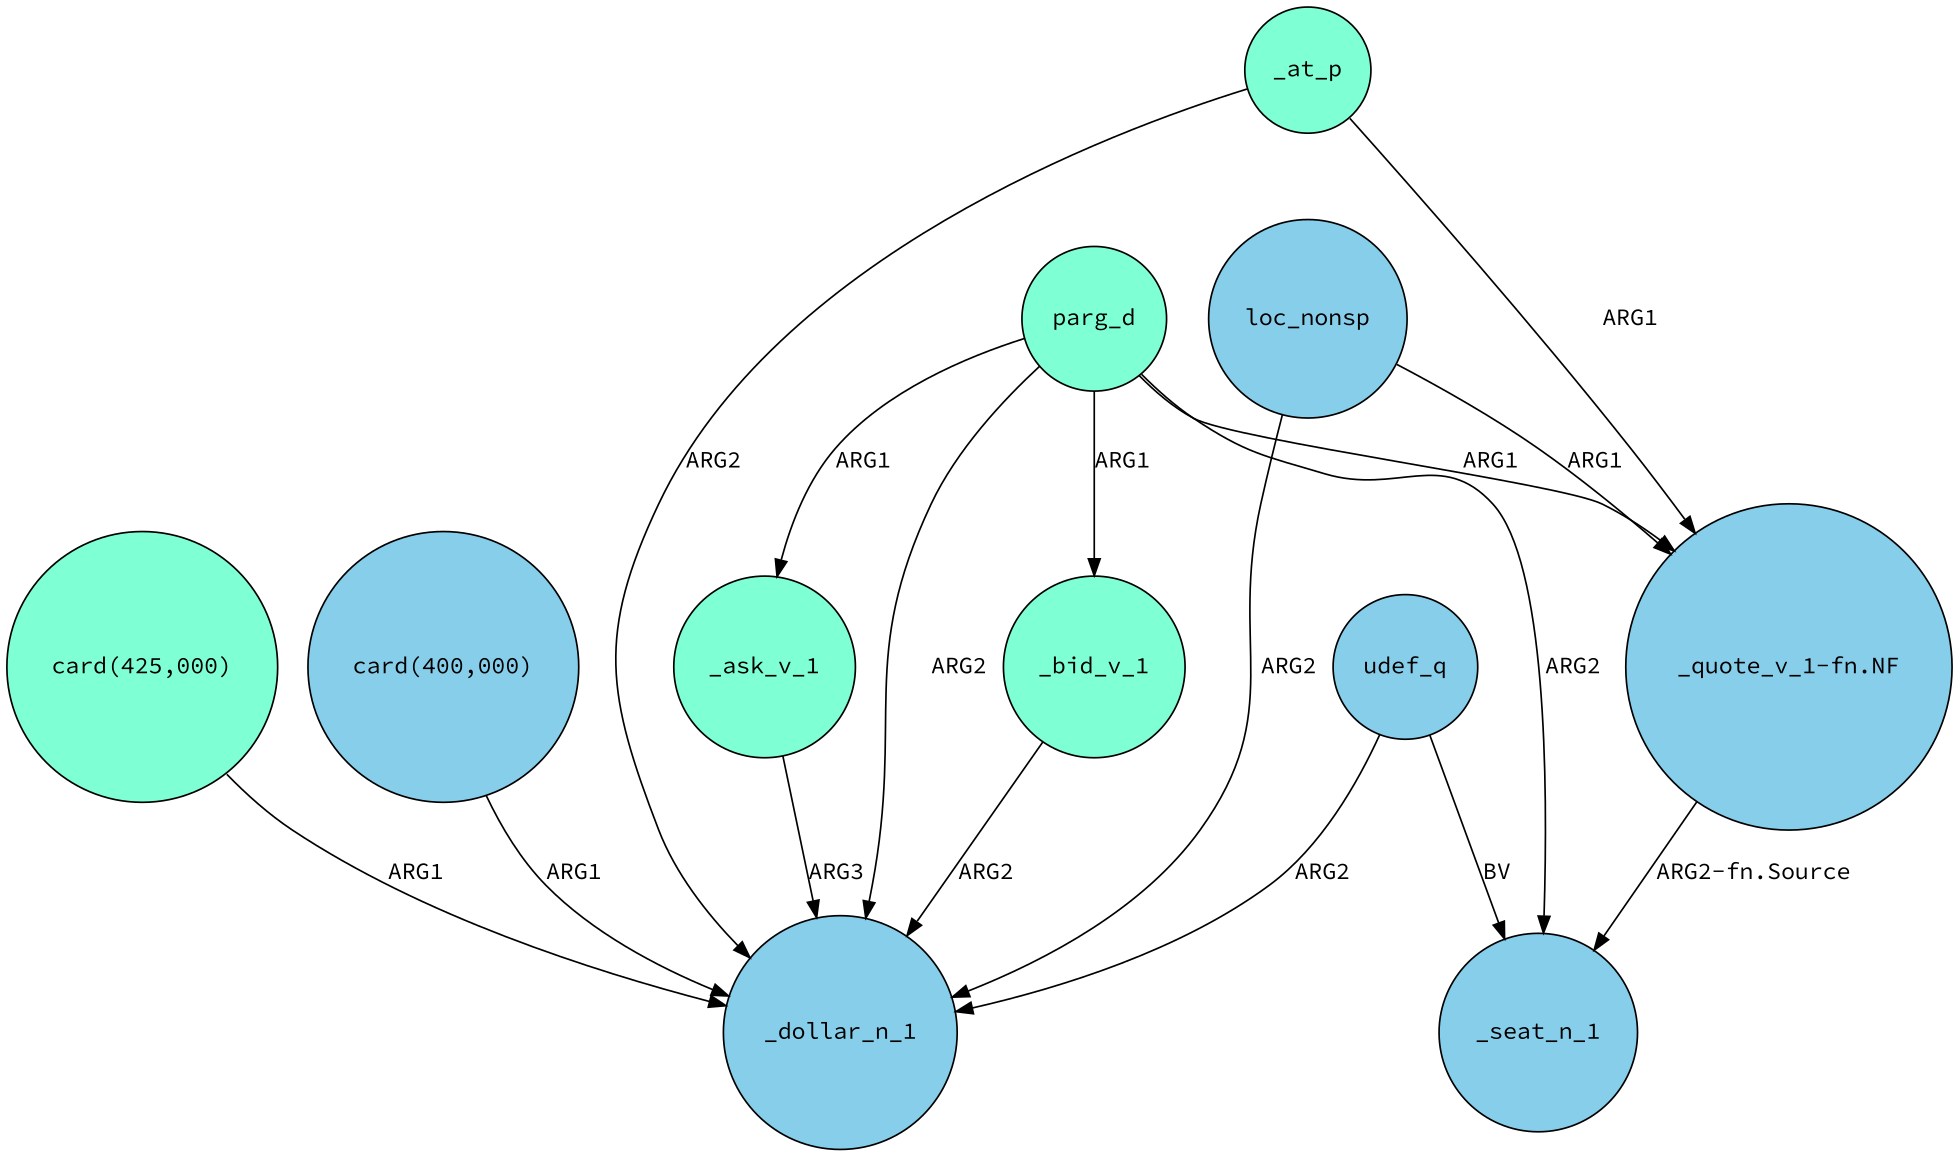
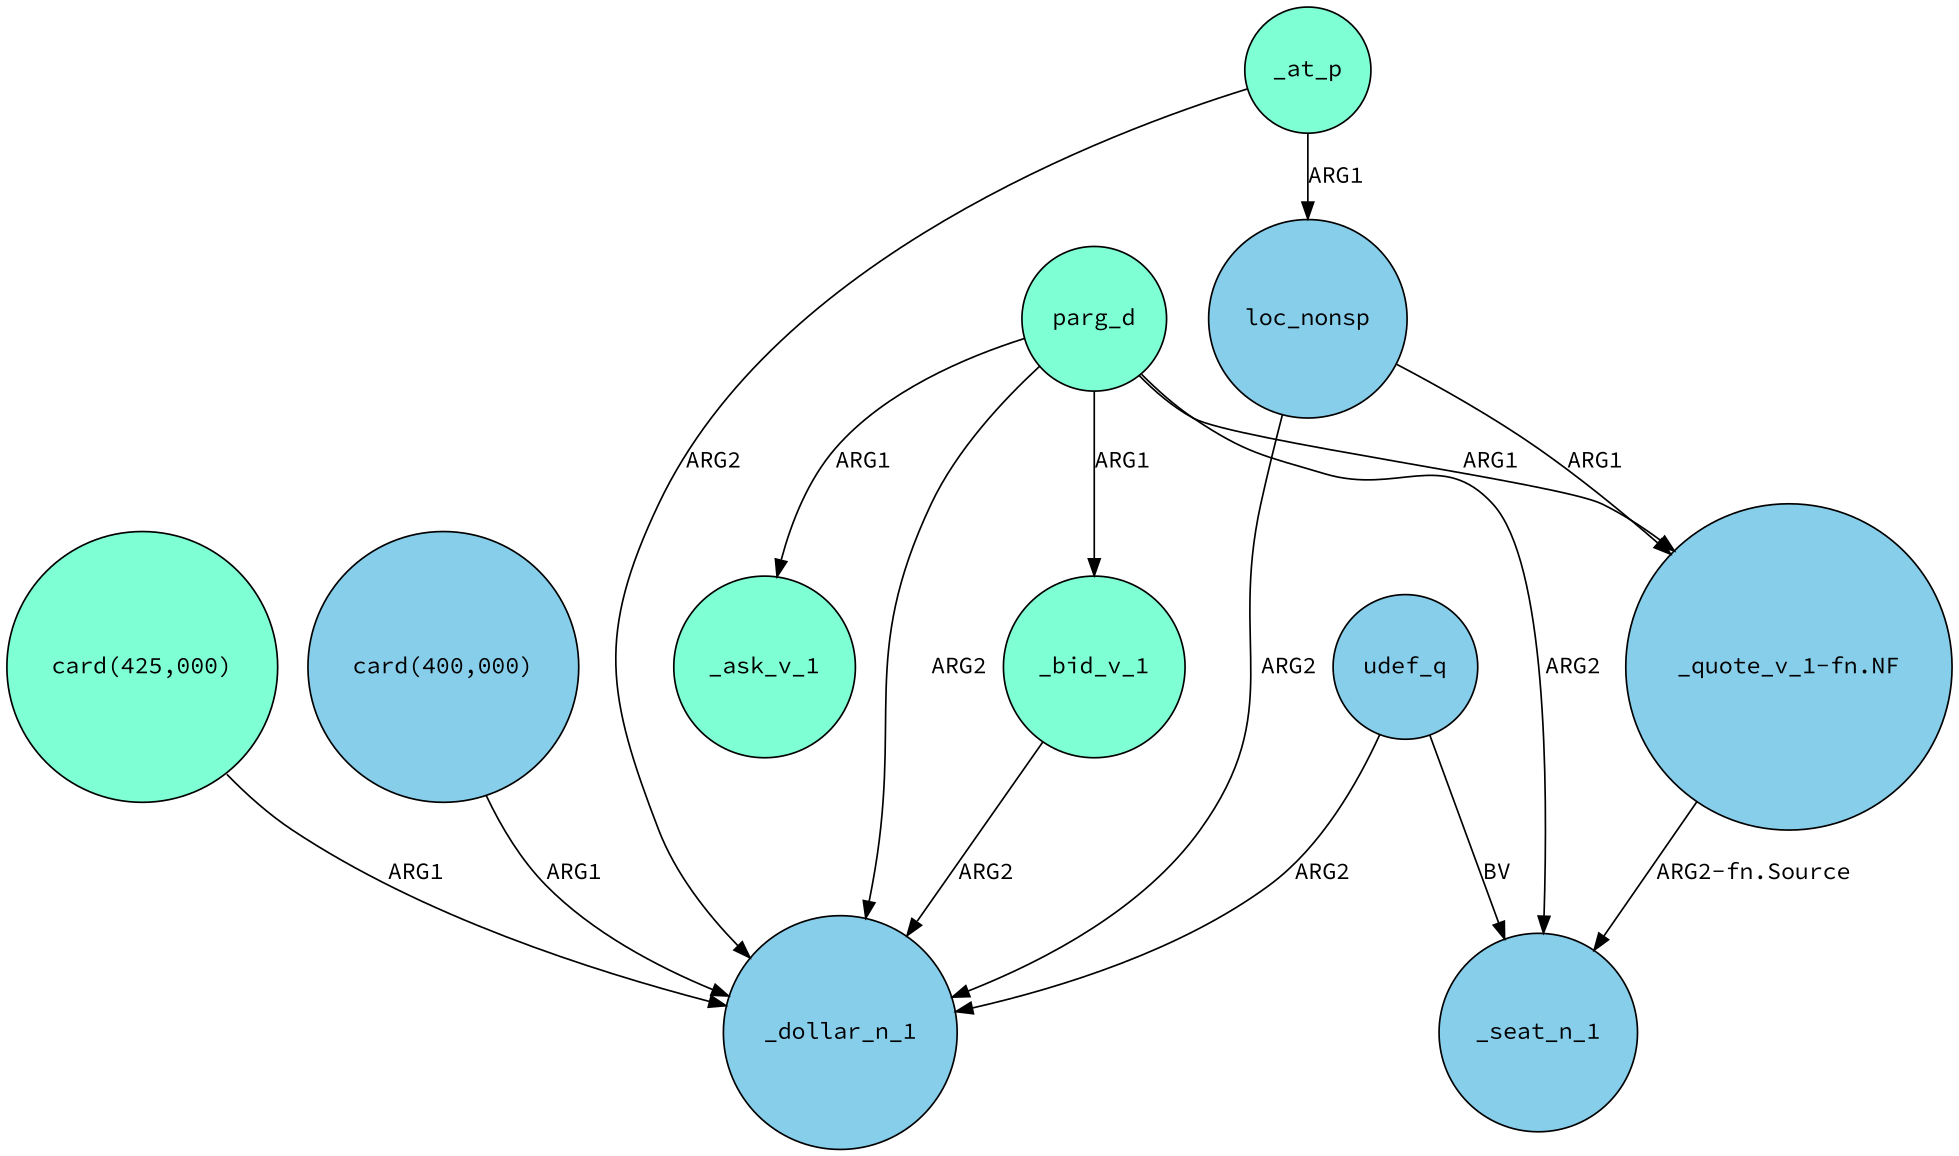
edge "_at_p" -> "_quote_v_1-fn.NF": now "_at_p" -> "loc_nonsp"
edge "_ask_v_1" -> "_dollar_n_1": removed, label "ARG3"
